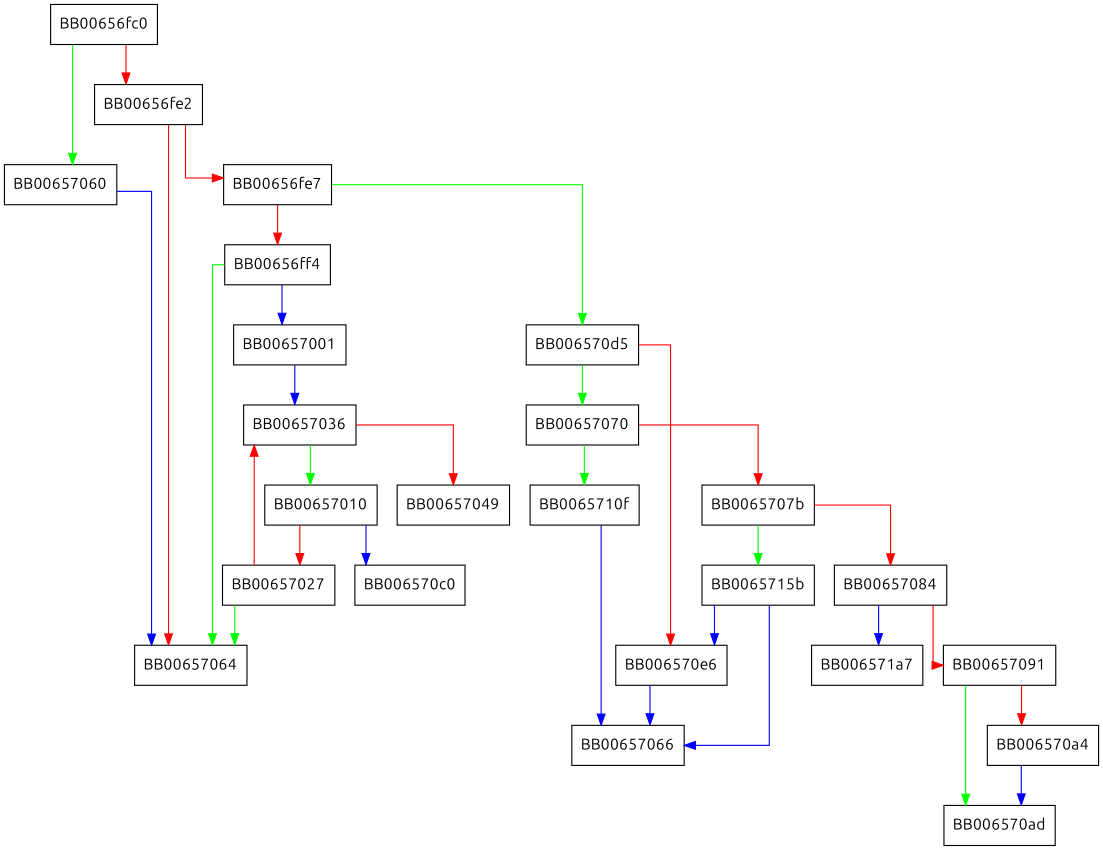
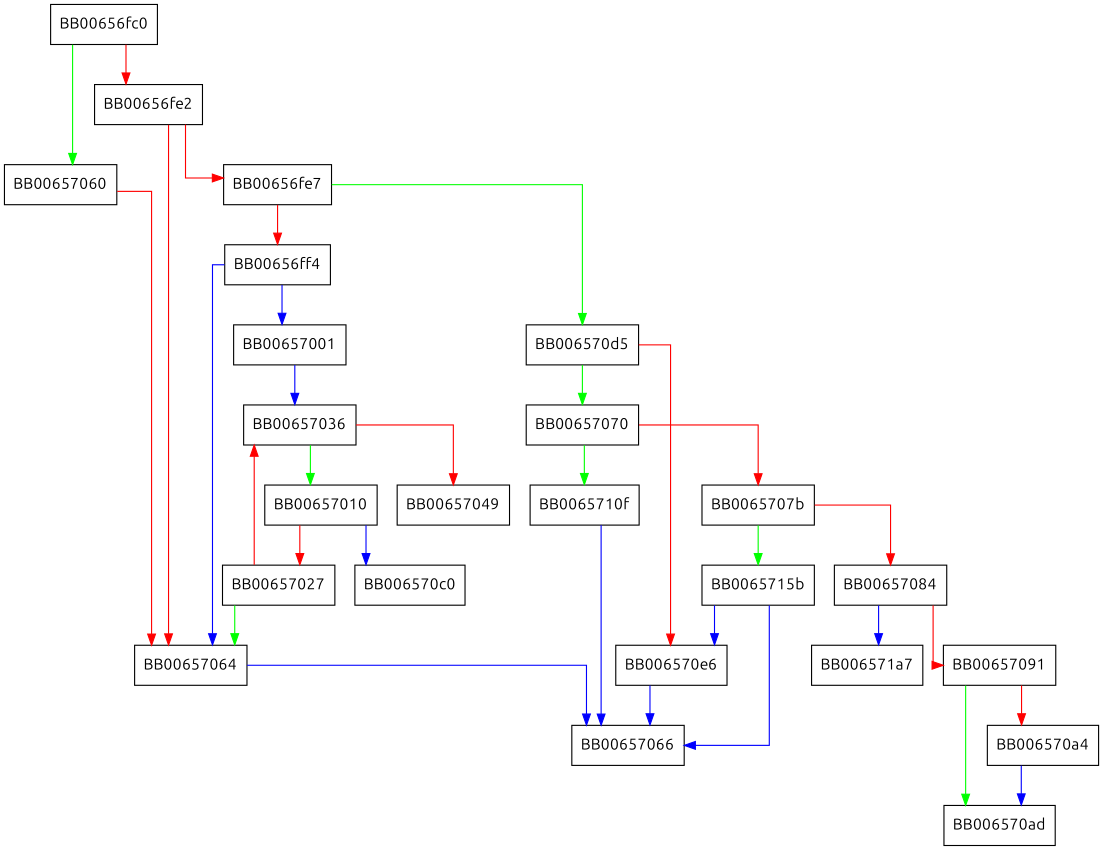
edge "BB00657060" -> "BB00657064": color blue -> red
edge "BB00656ff4" -> "BB00657064": color green -> blue
edge "BB00657064" -> "BB00657066": added
